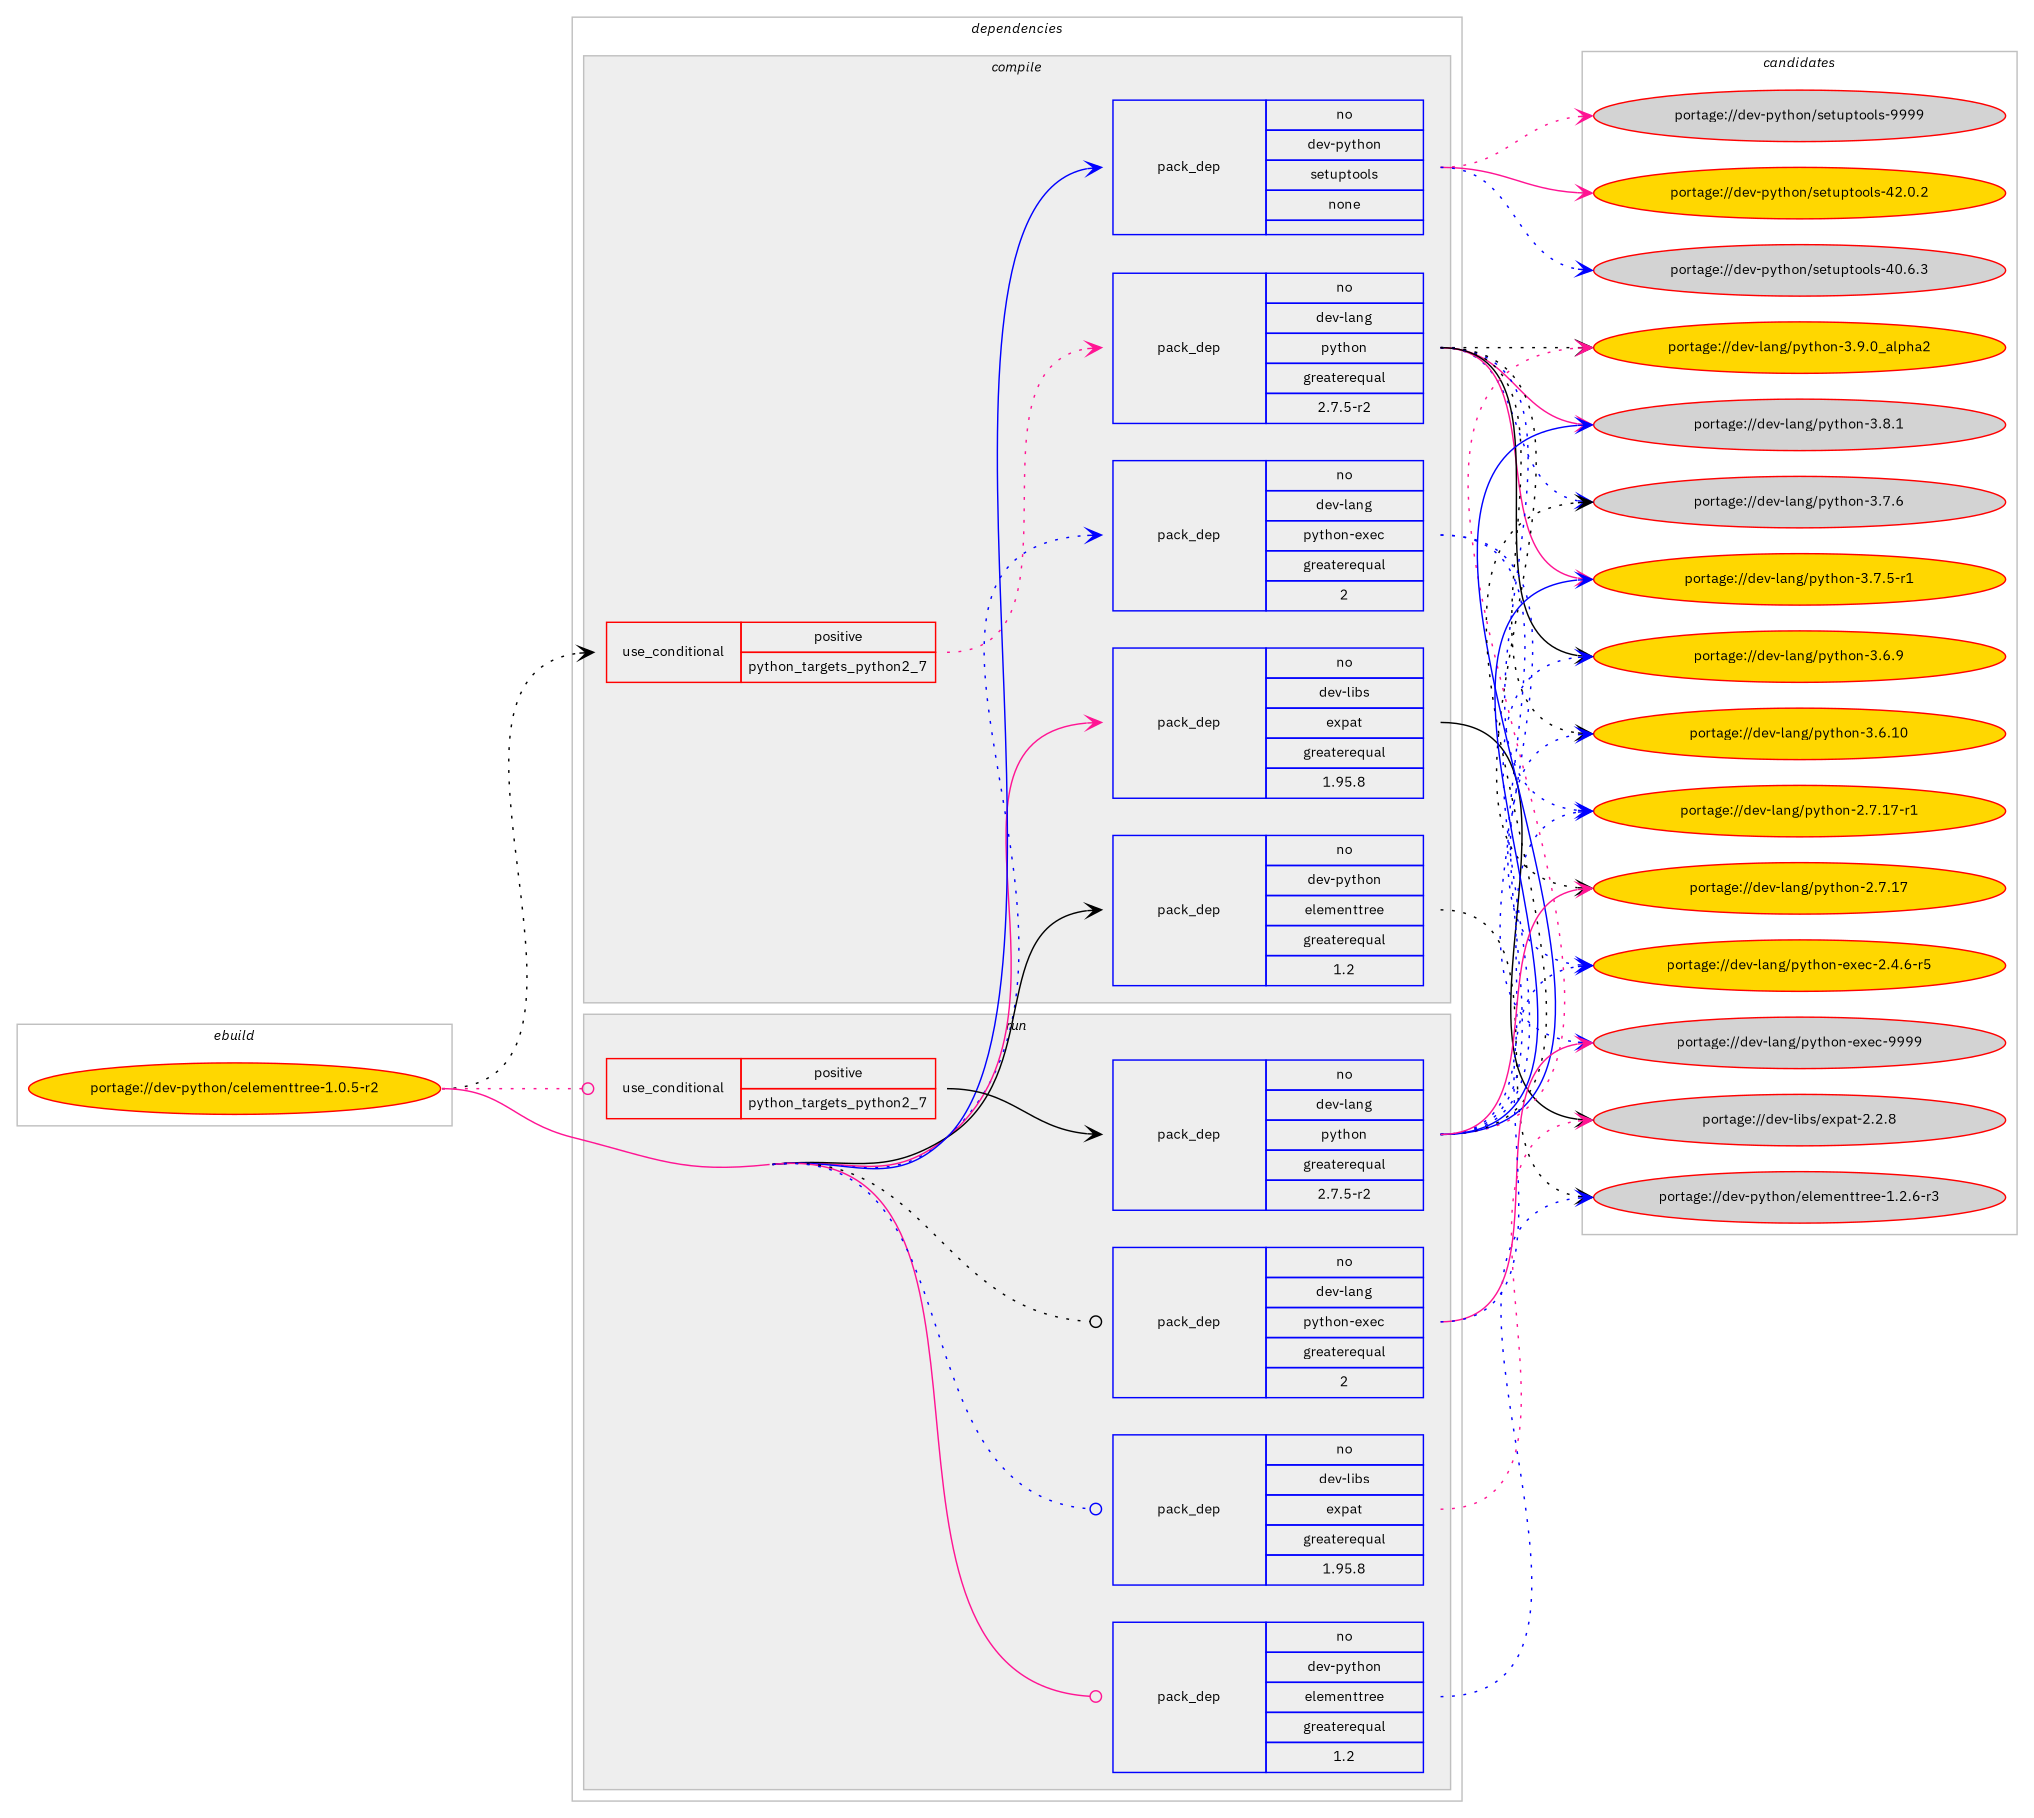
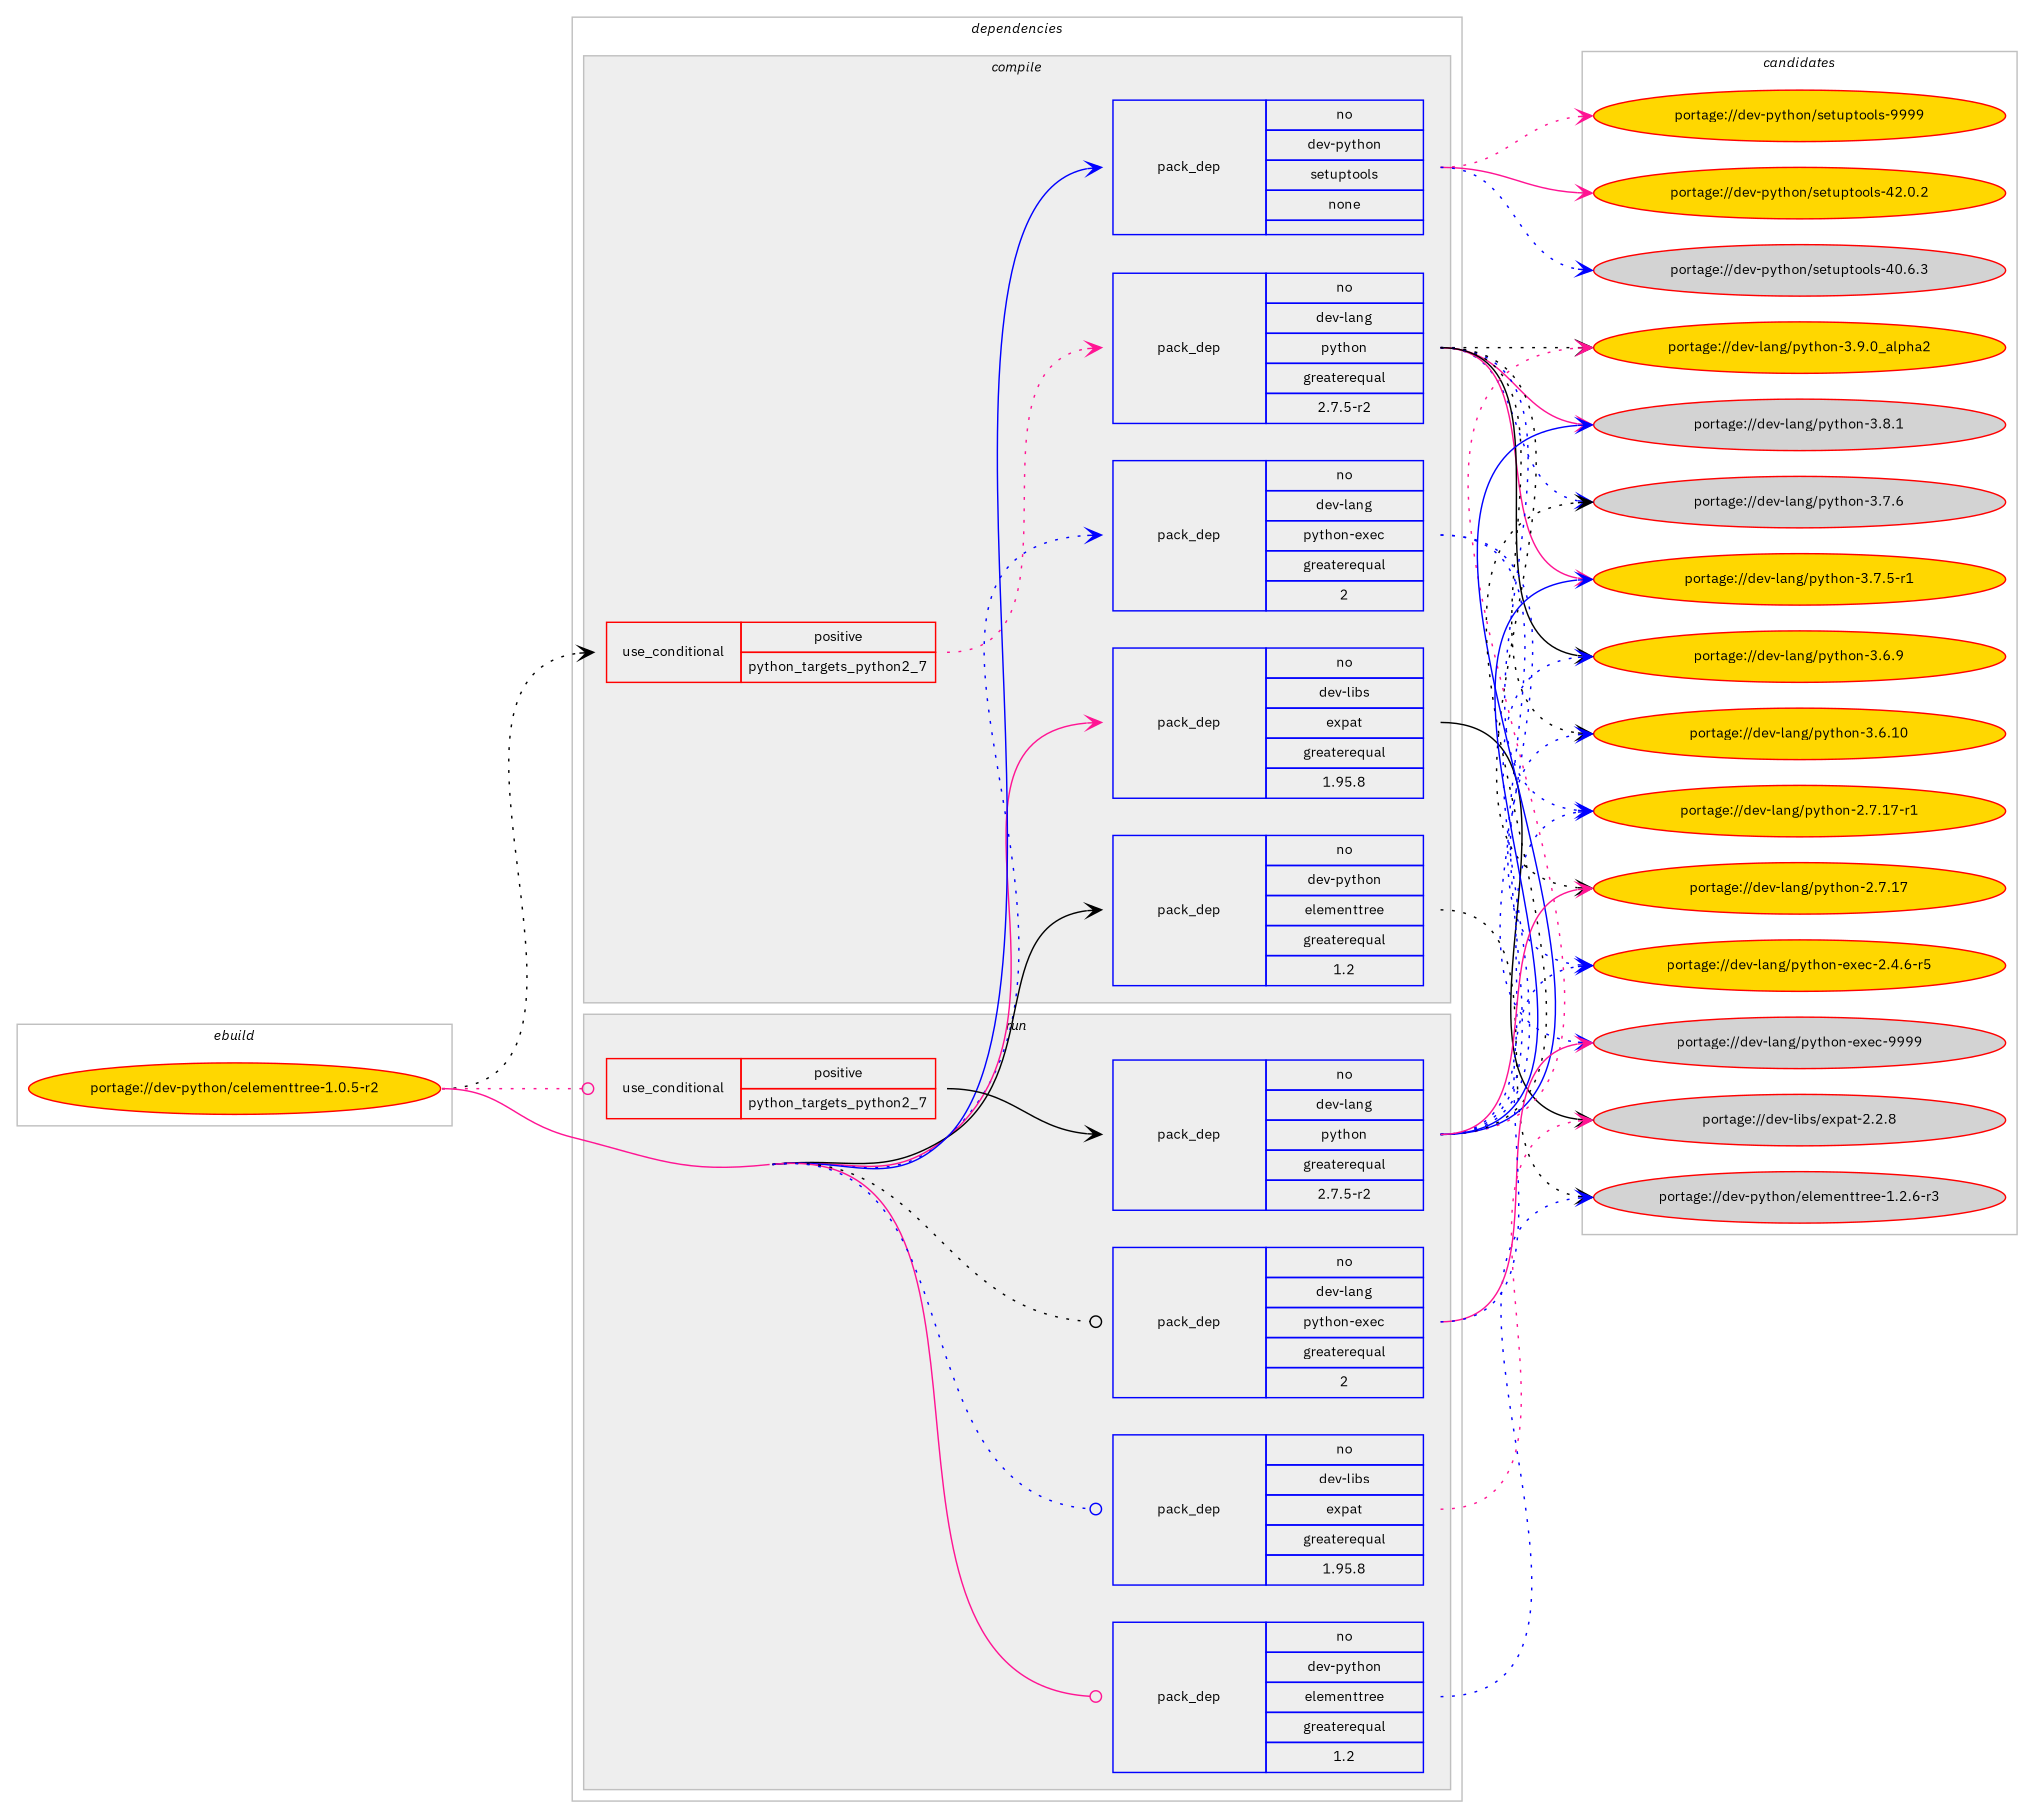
node "portage://dev-python/setuptools-9999": fillcolor lightgrey -> gold
